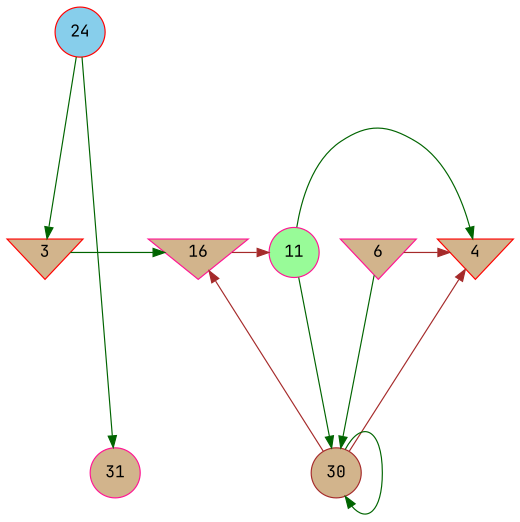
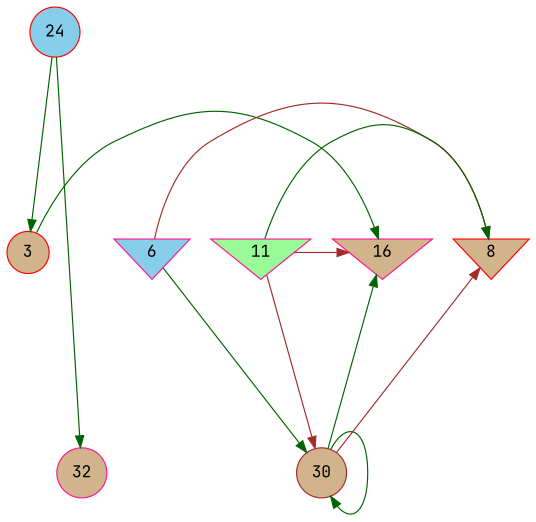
node "3": shape invtriangle -> circle
edge "16" -> "11": reversed
node "11": shape circle -> invtriangle
node "6": fillcolor tan -> skyblue
node "4": label "4" -> "8"
edge "11" -> "30": color darkgreen -> brown
edge "30" -> "16": color brown -> darkgreen
node "31": label "31" -> "32"
